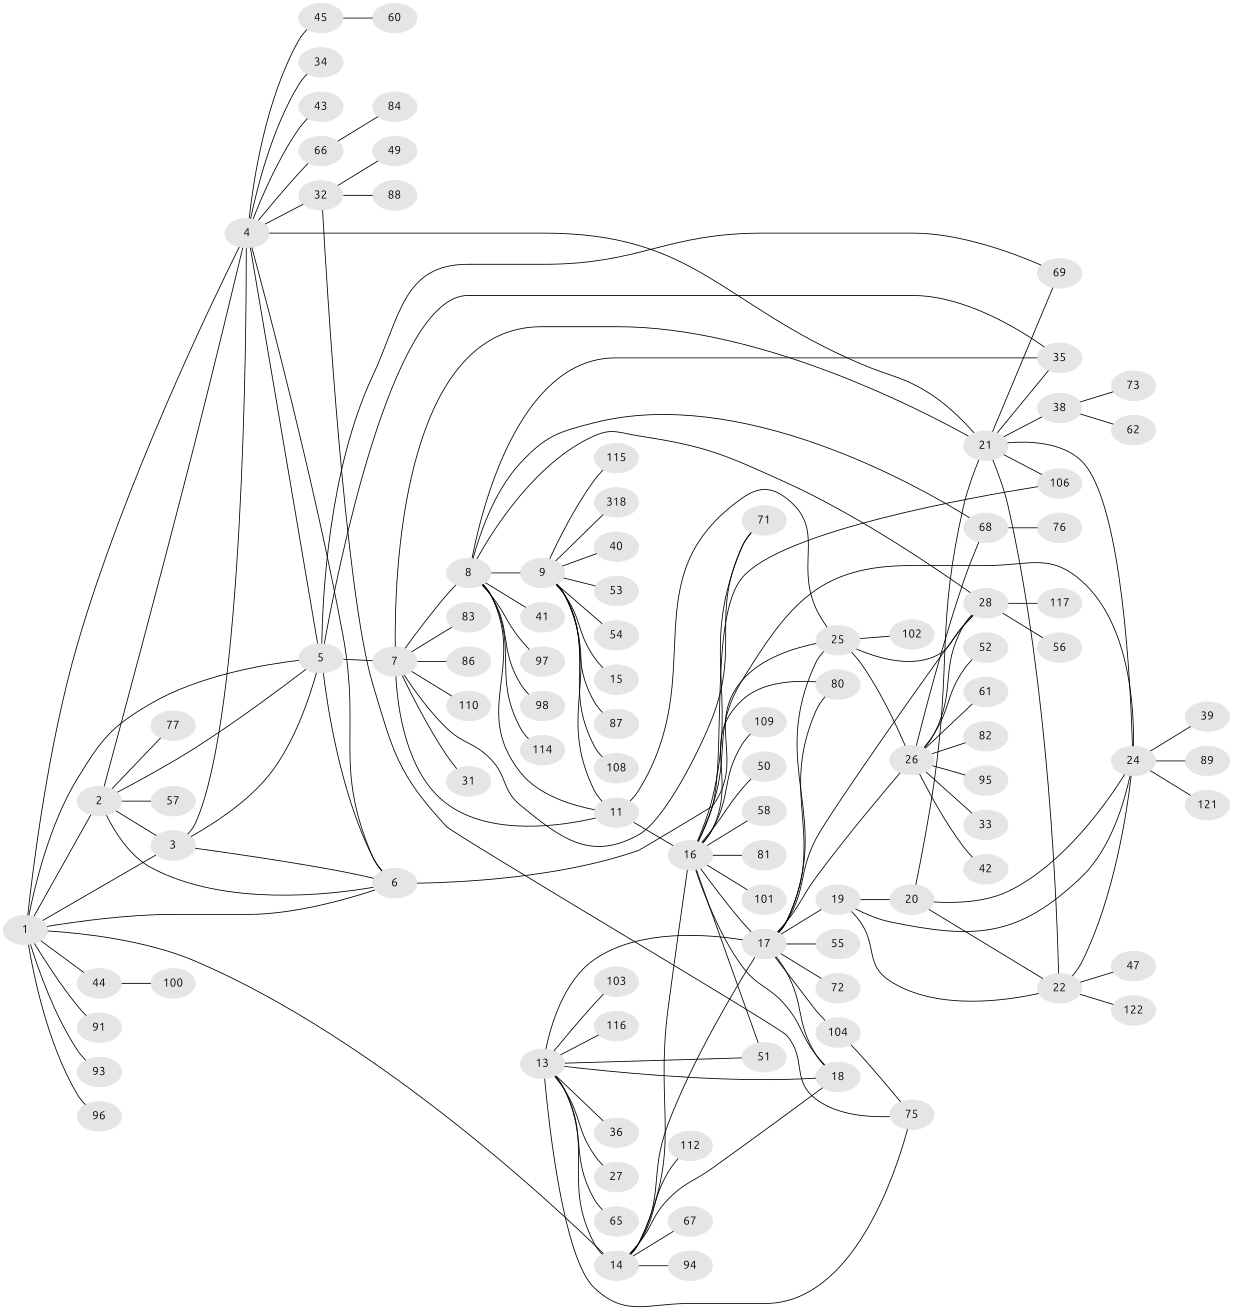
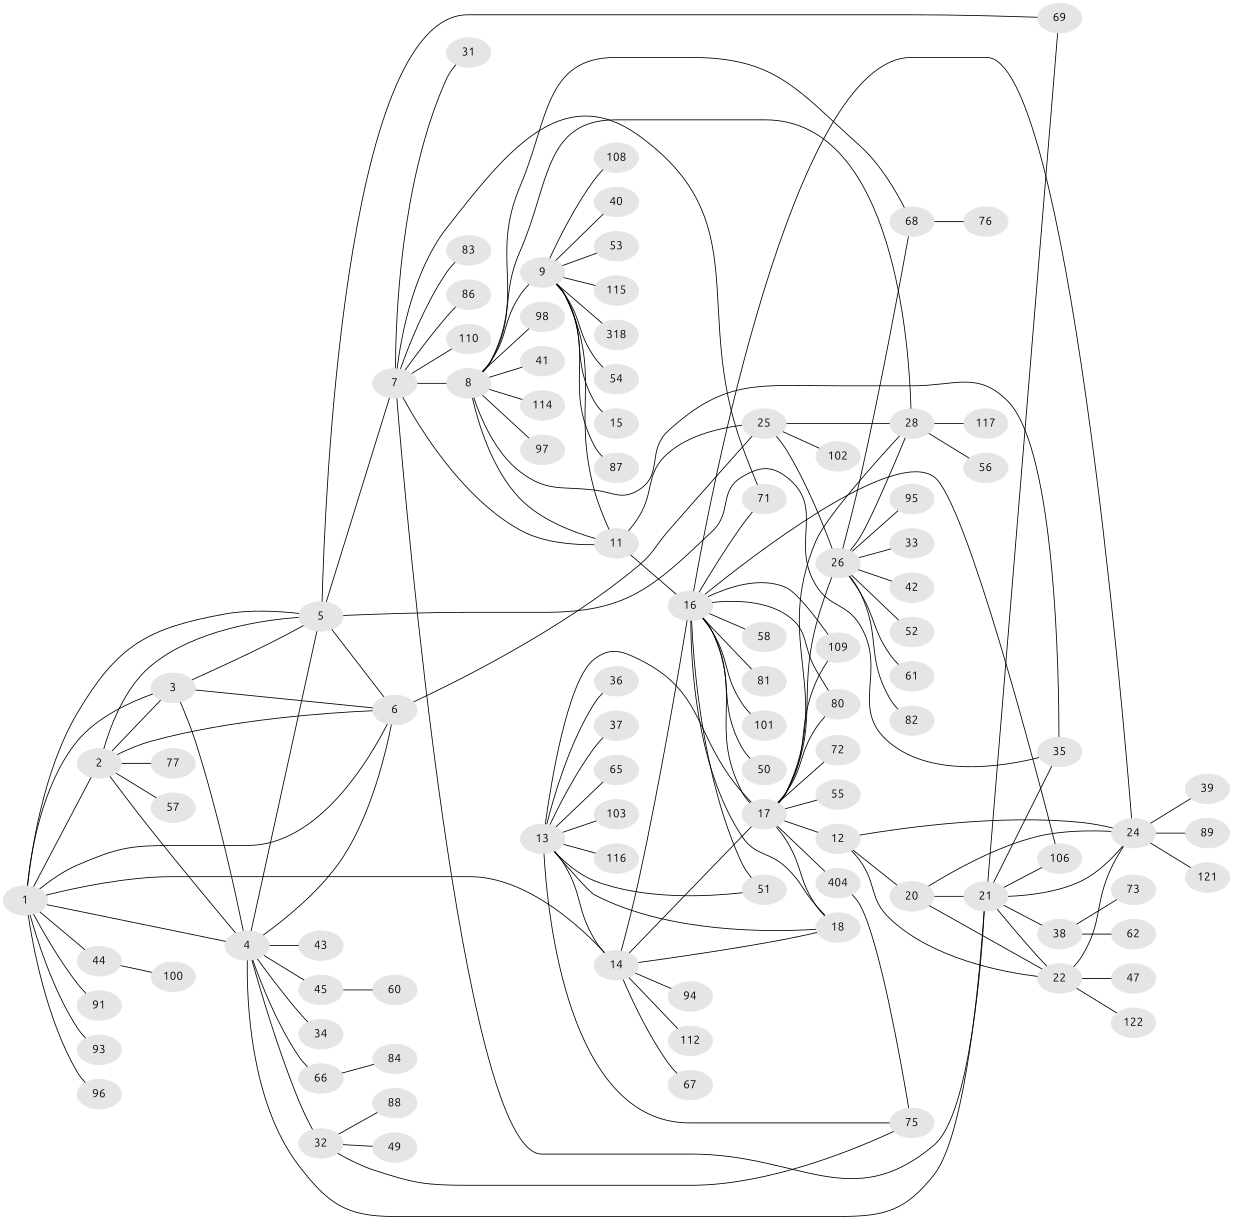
edge "25" -- "17": now "109" -- "17"
node "19": label "19" -> "12"
node "104": label "104" -> "404"
node "27": label "27" -> "37"
